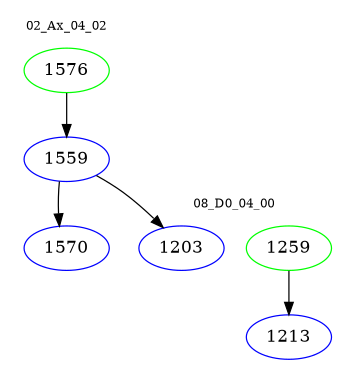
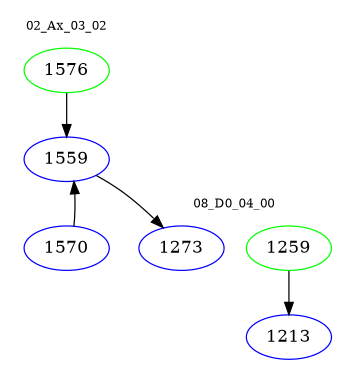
cluster "02_Ax_04_02": label "02_Ax_04_02" -> "02_Ax_03_02"
edge "1559" -> "1570": reversed
node "1203": label "1203" -> "1273"
